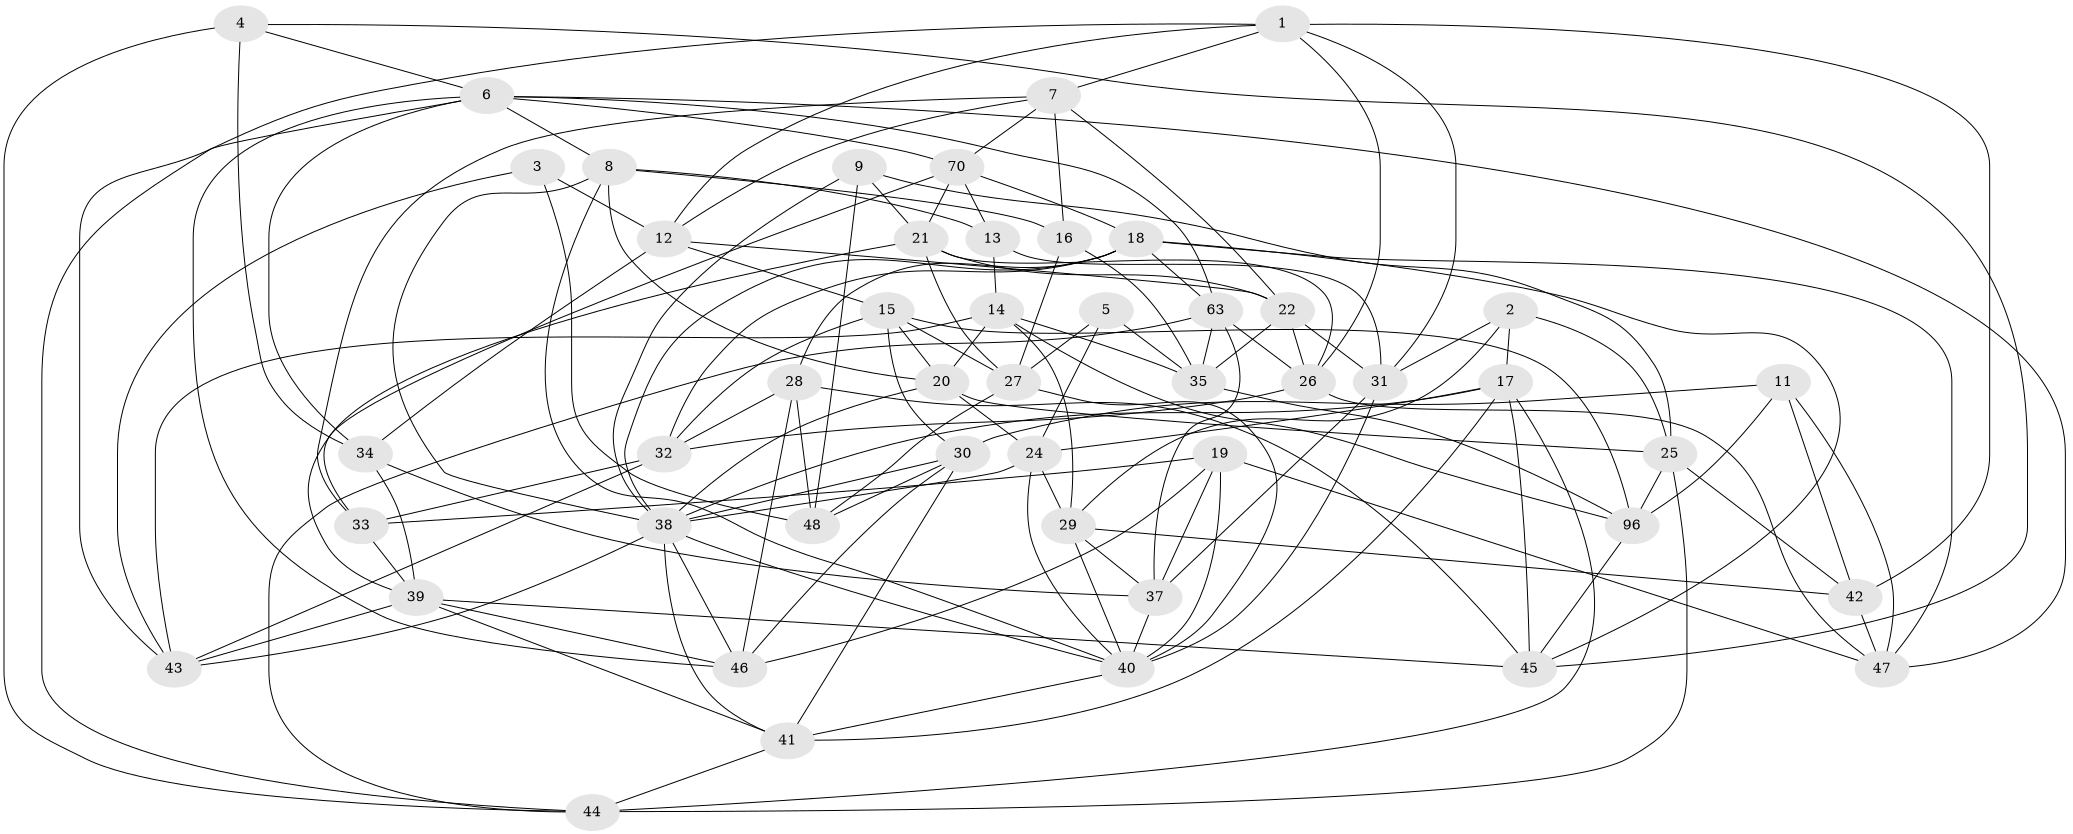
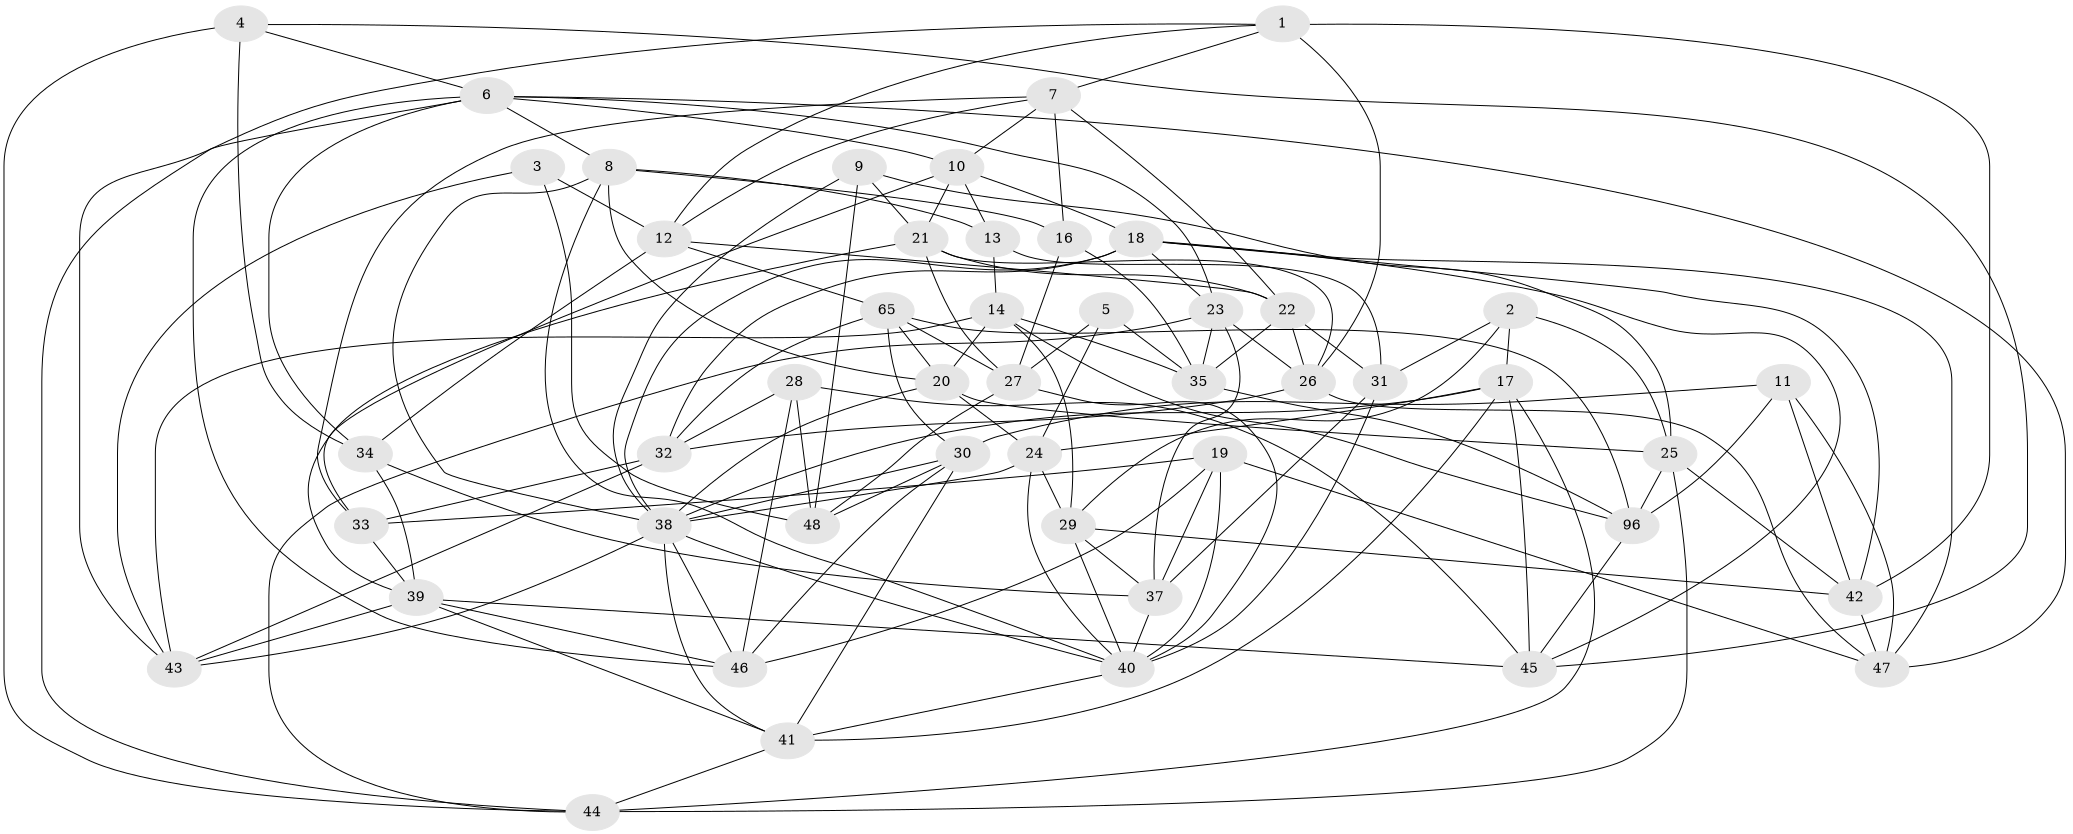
edge "1" -- "31": removed
node "70": label "70" -> "10"
edge "18" -- "28": now "18" -- "42"
node "15": label "15" -> "65"
node "63": label "63" -> "23"
